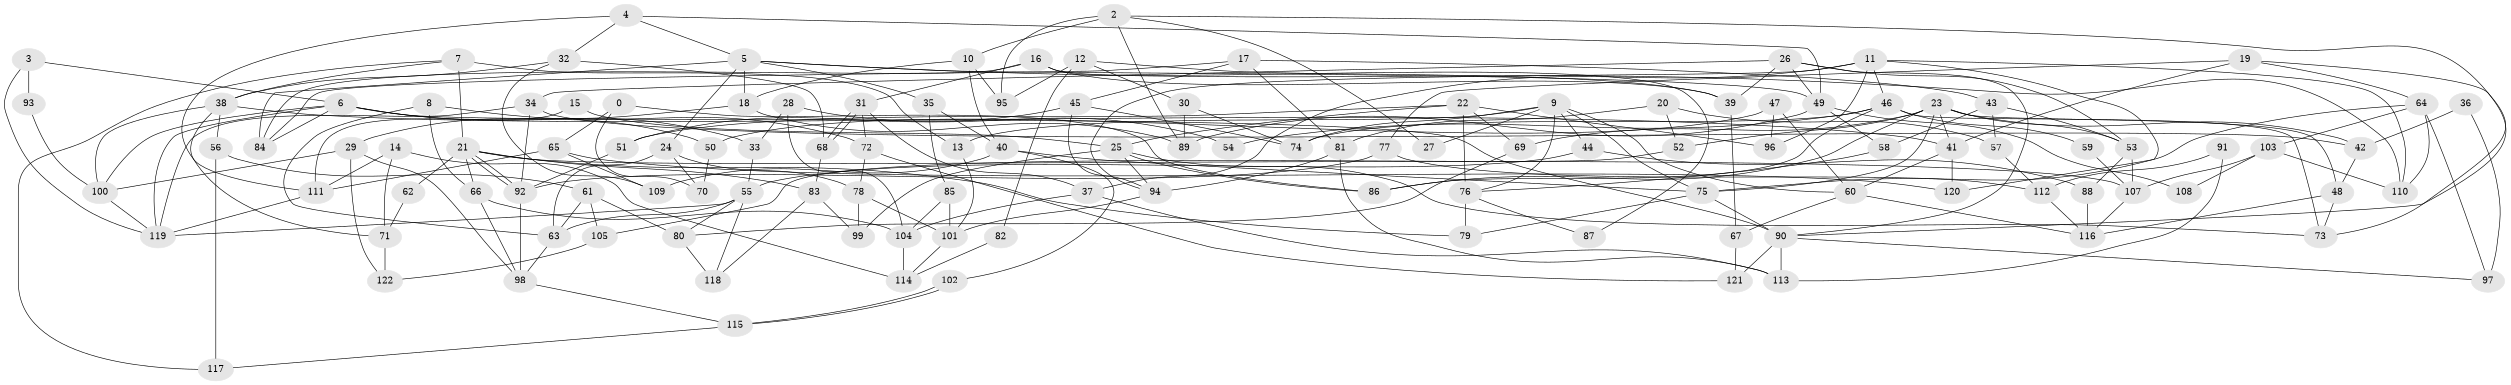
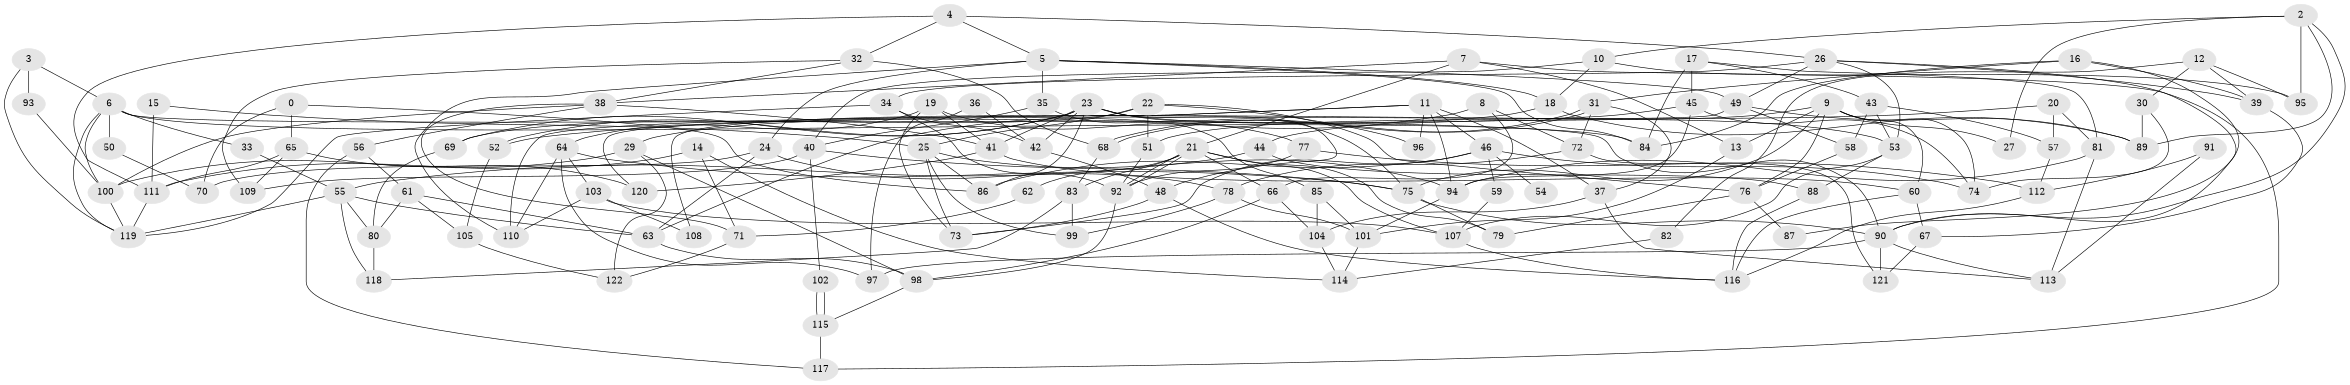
edge "4" -- "49": now "4" -- "26"
node "28": removed
node "47": removed
